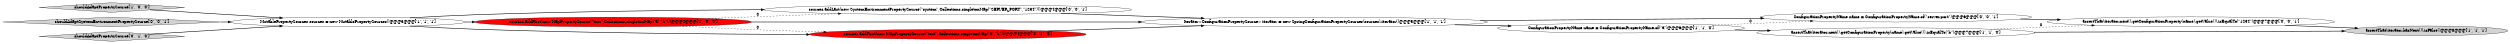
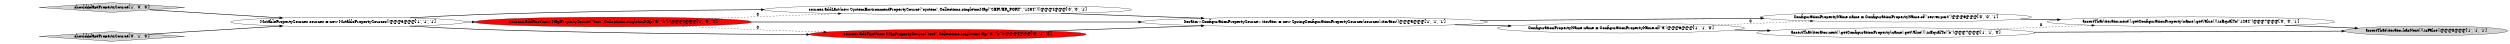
node "shouldAdaptSystemEnvironmentPropertySource['0', '0', '1']": removed
